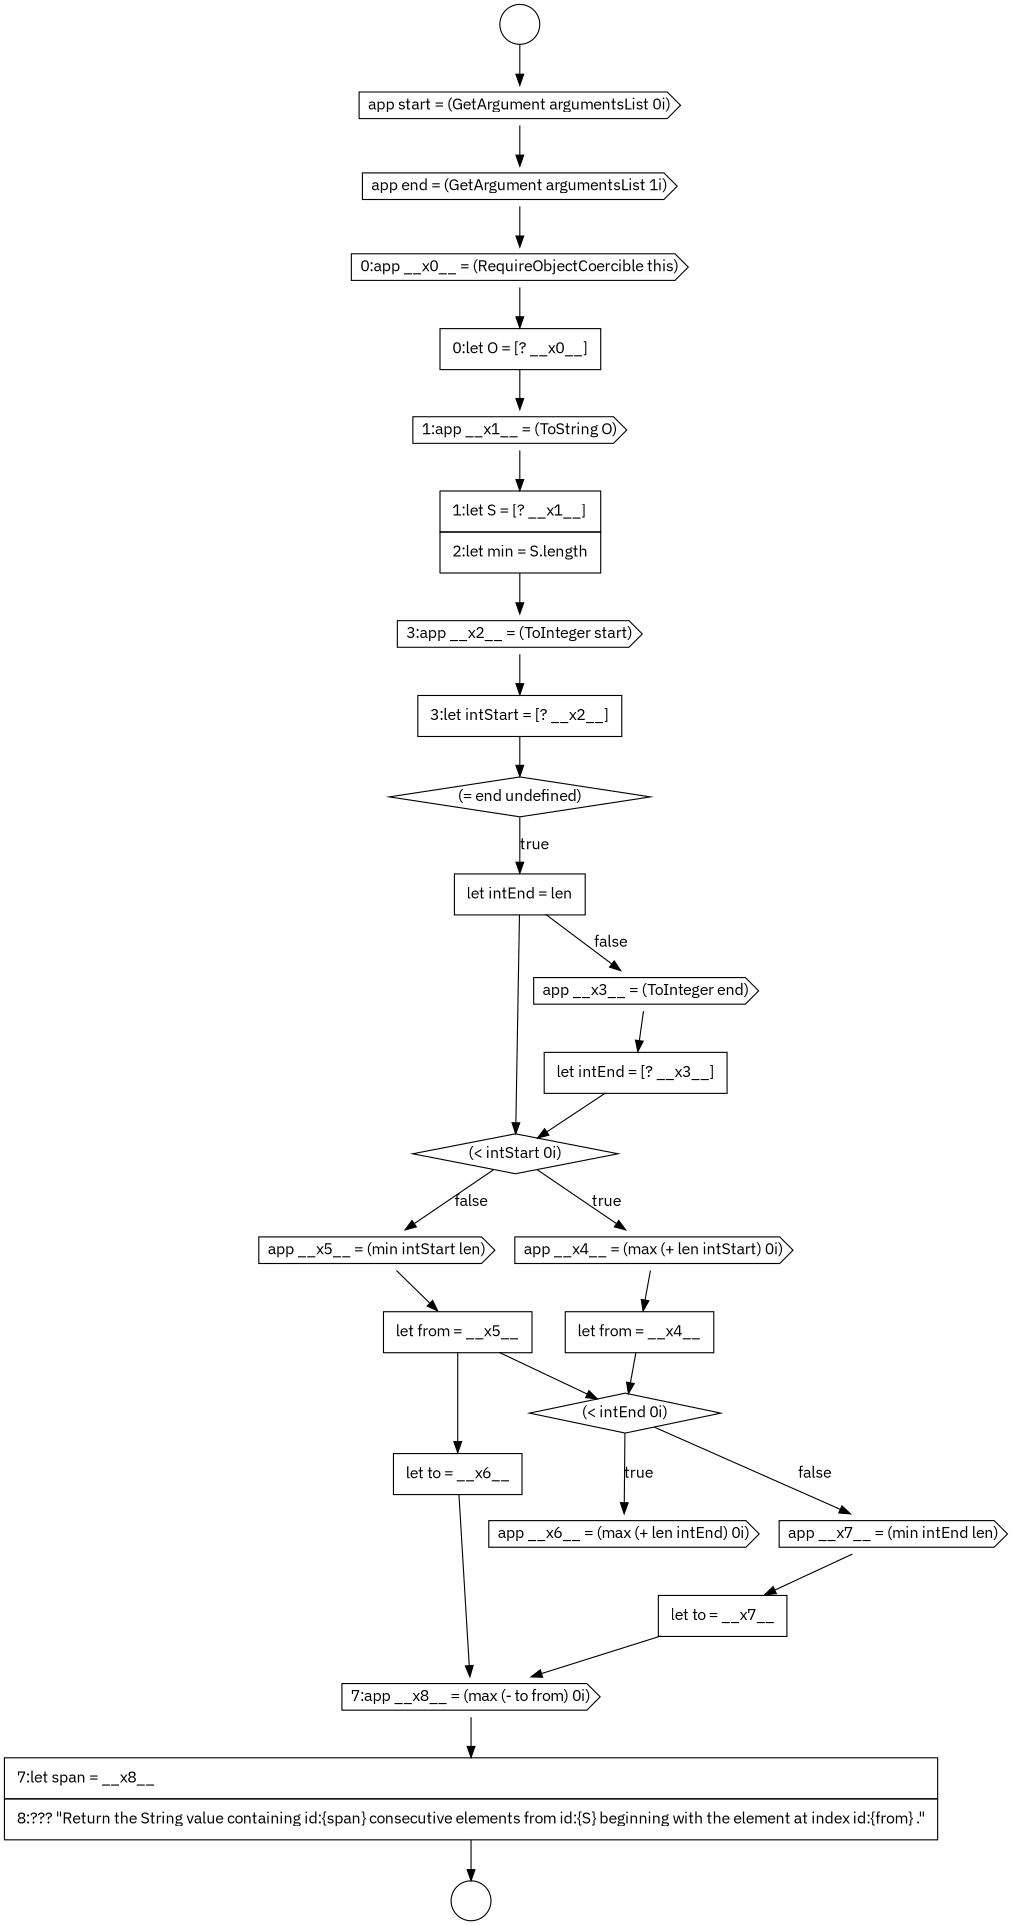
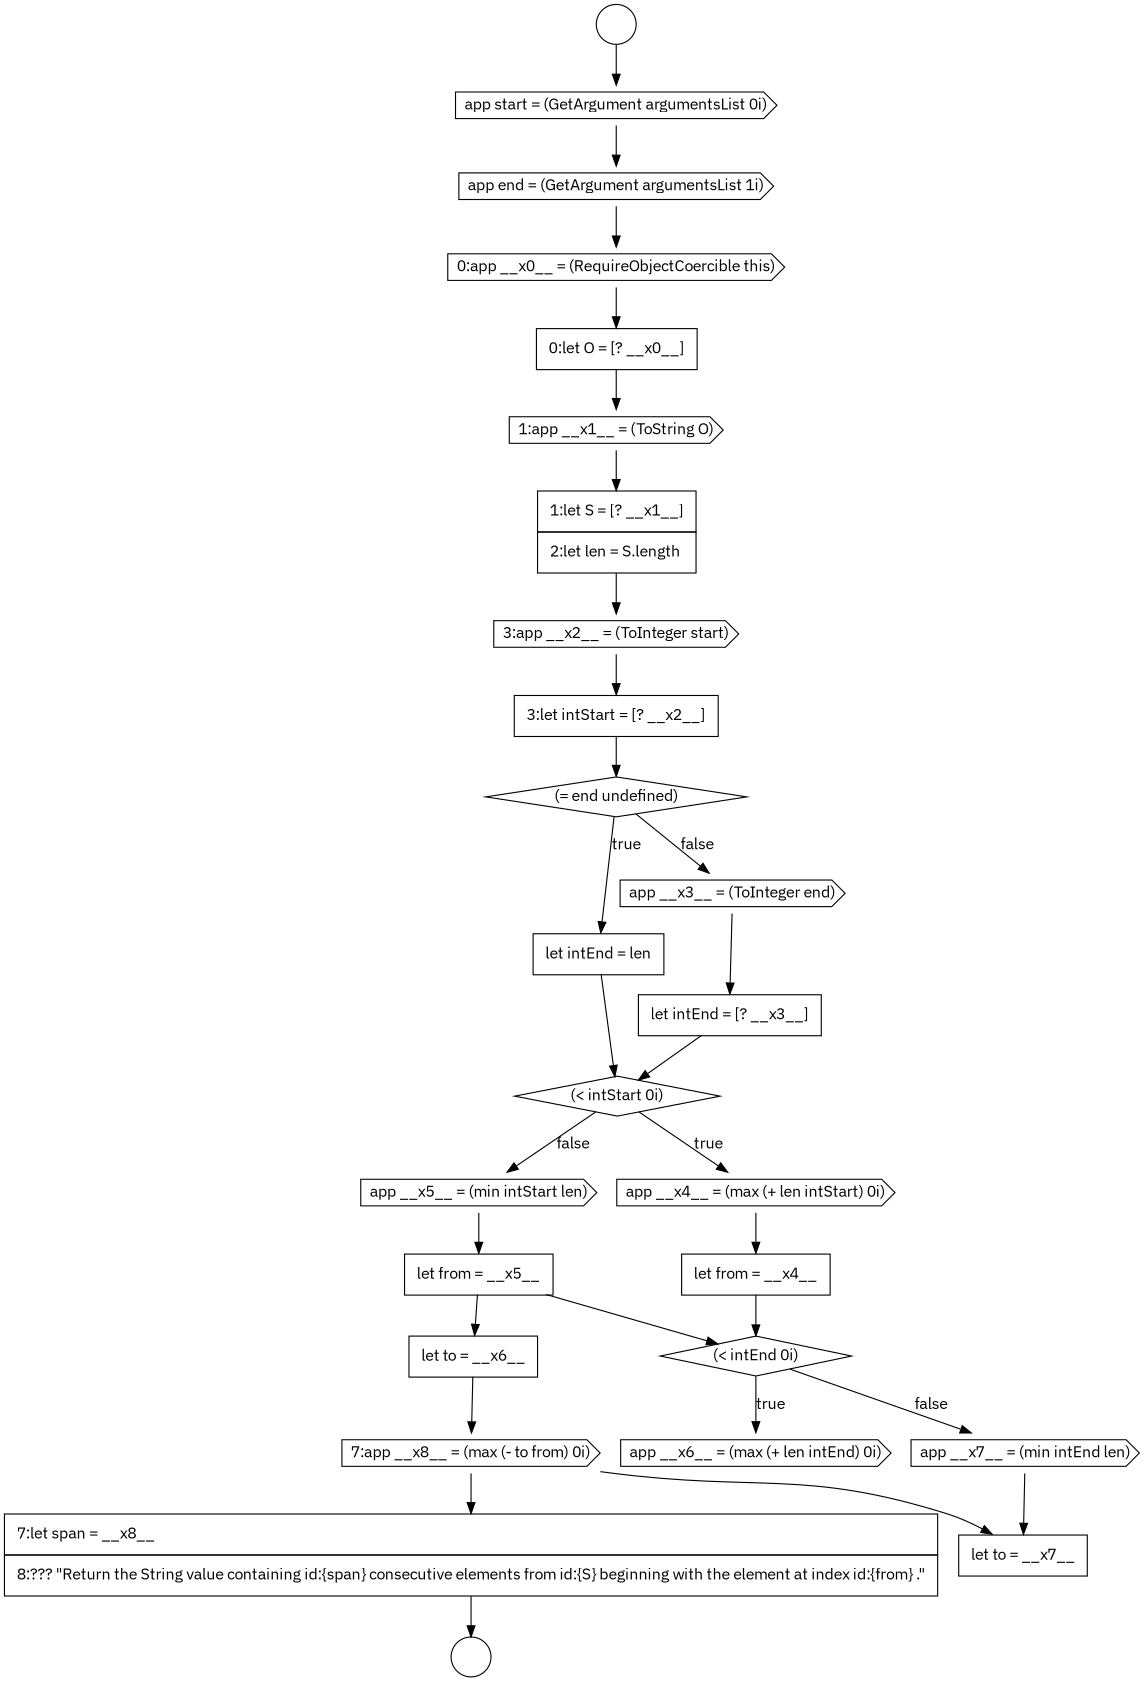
node "1:let S = [? __x1__]": text "2:let min = S.length" -> "2:let len = S.length"
edge "let intEnd = len" -> "app __x3__ = (ToInteger end)": now "(= end undefined)" -> "app __x3__ = (ToInteger end)"
edge "let to = __x7__" -> "7:app __x8__ = (max (- to from) 0i)": reversed
